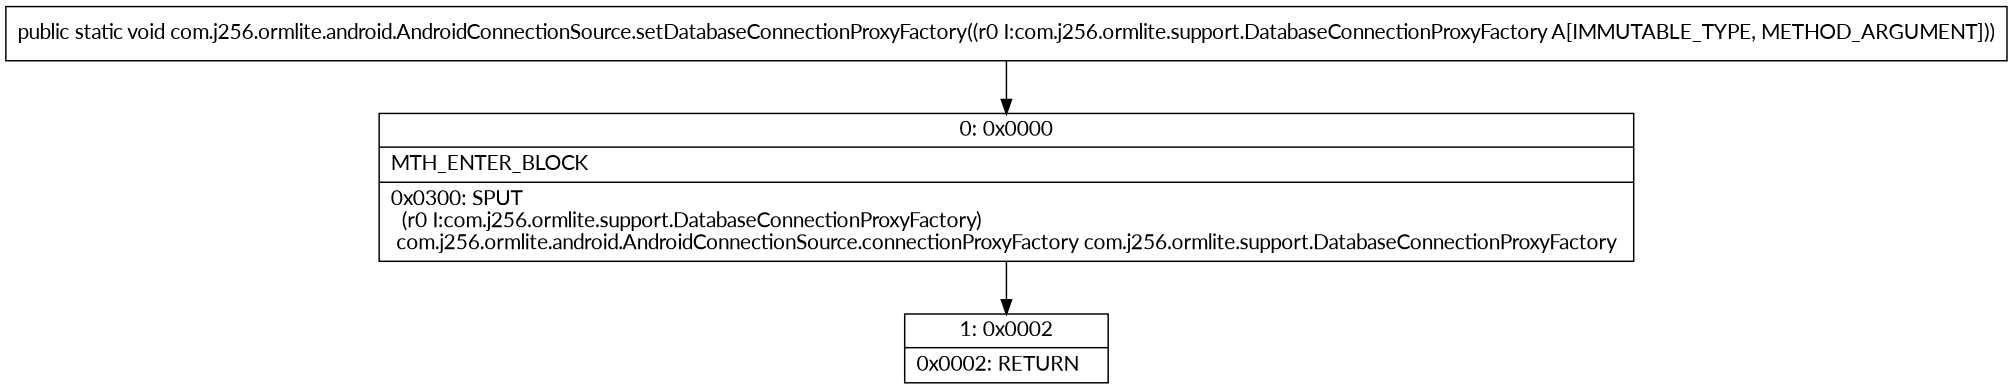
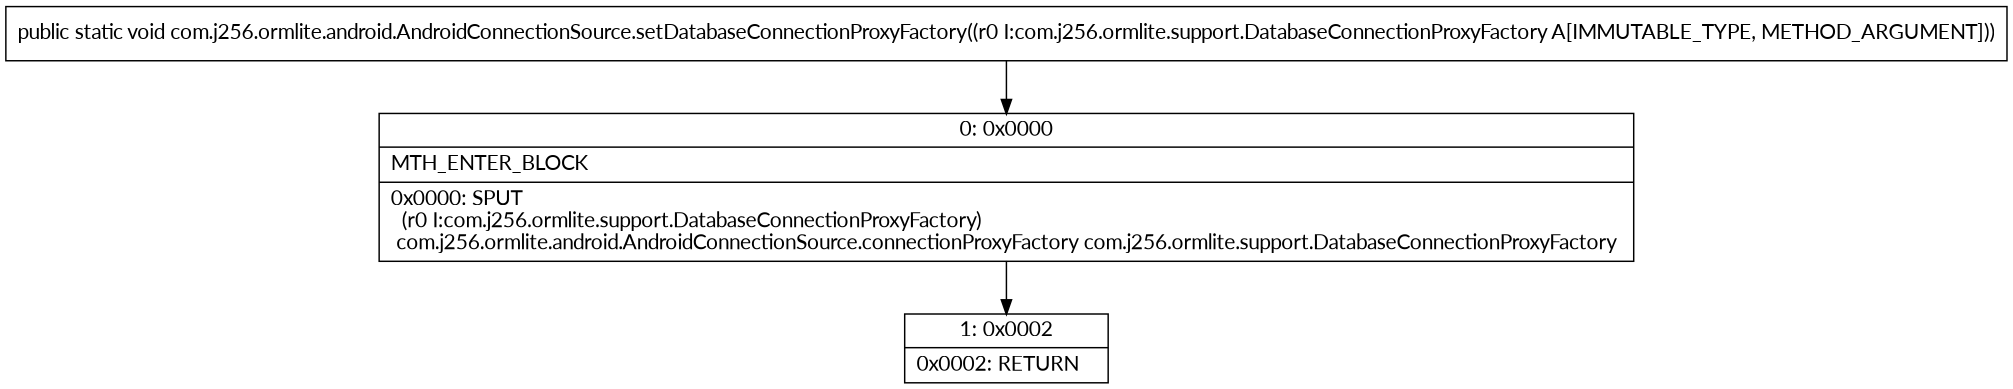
node "0: 0x0000": text "0x0300: SPUT" -> "0x0000: SPUT"
